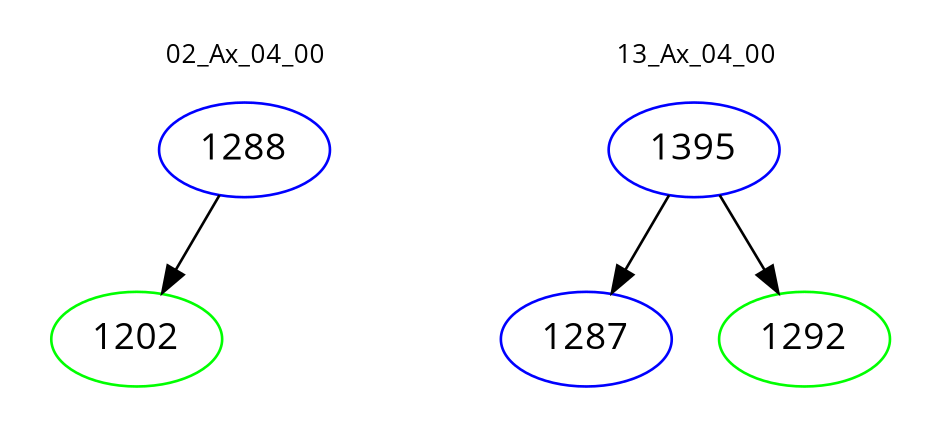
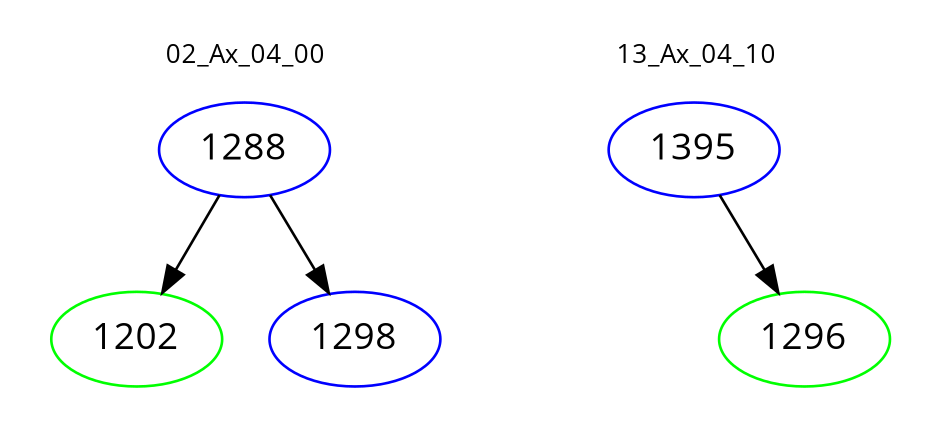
cluster "13_Ax_04_00": label "13_Ax_04_00" -> "13_Ax_04_10"
node "1298": added
node "1287": removed
node "1292": label "1292" -> "1296"
